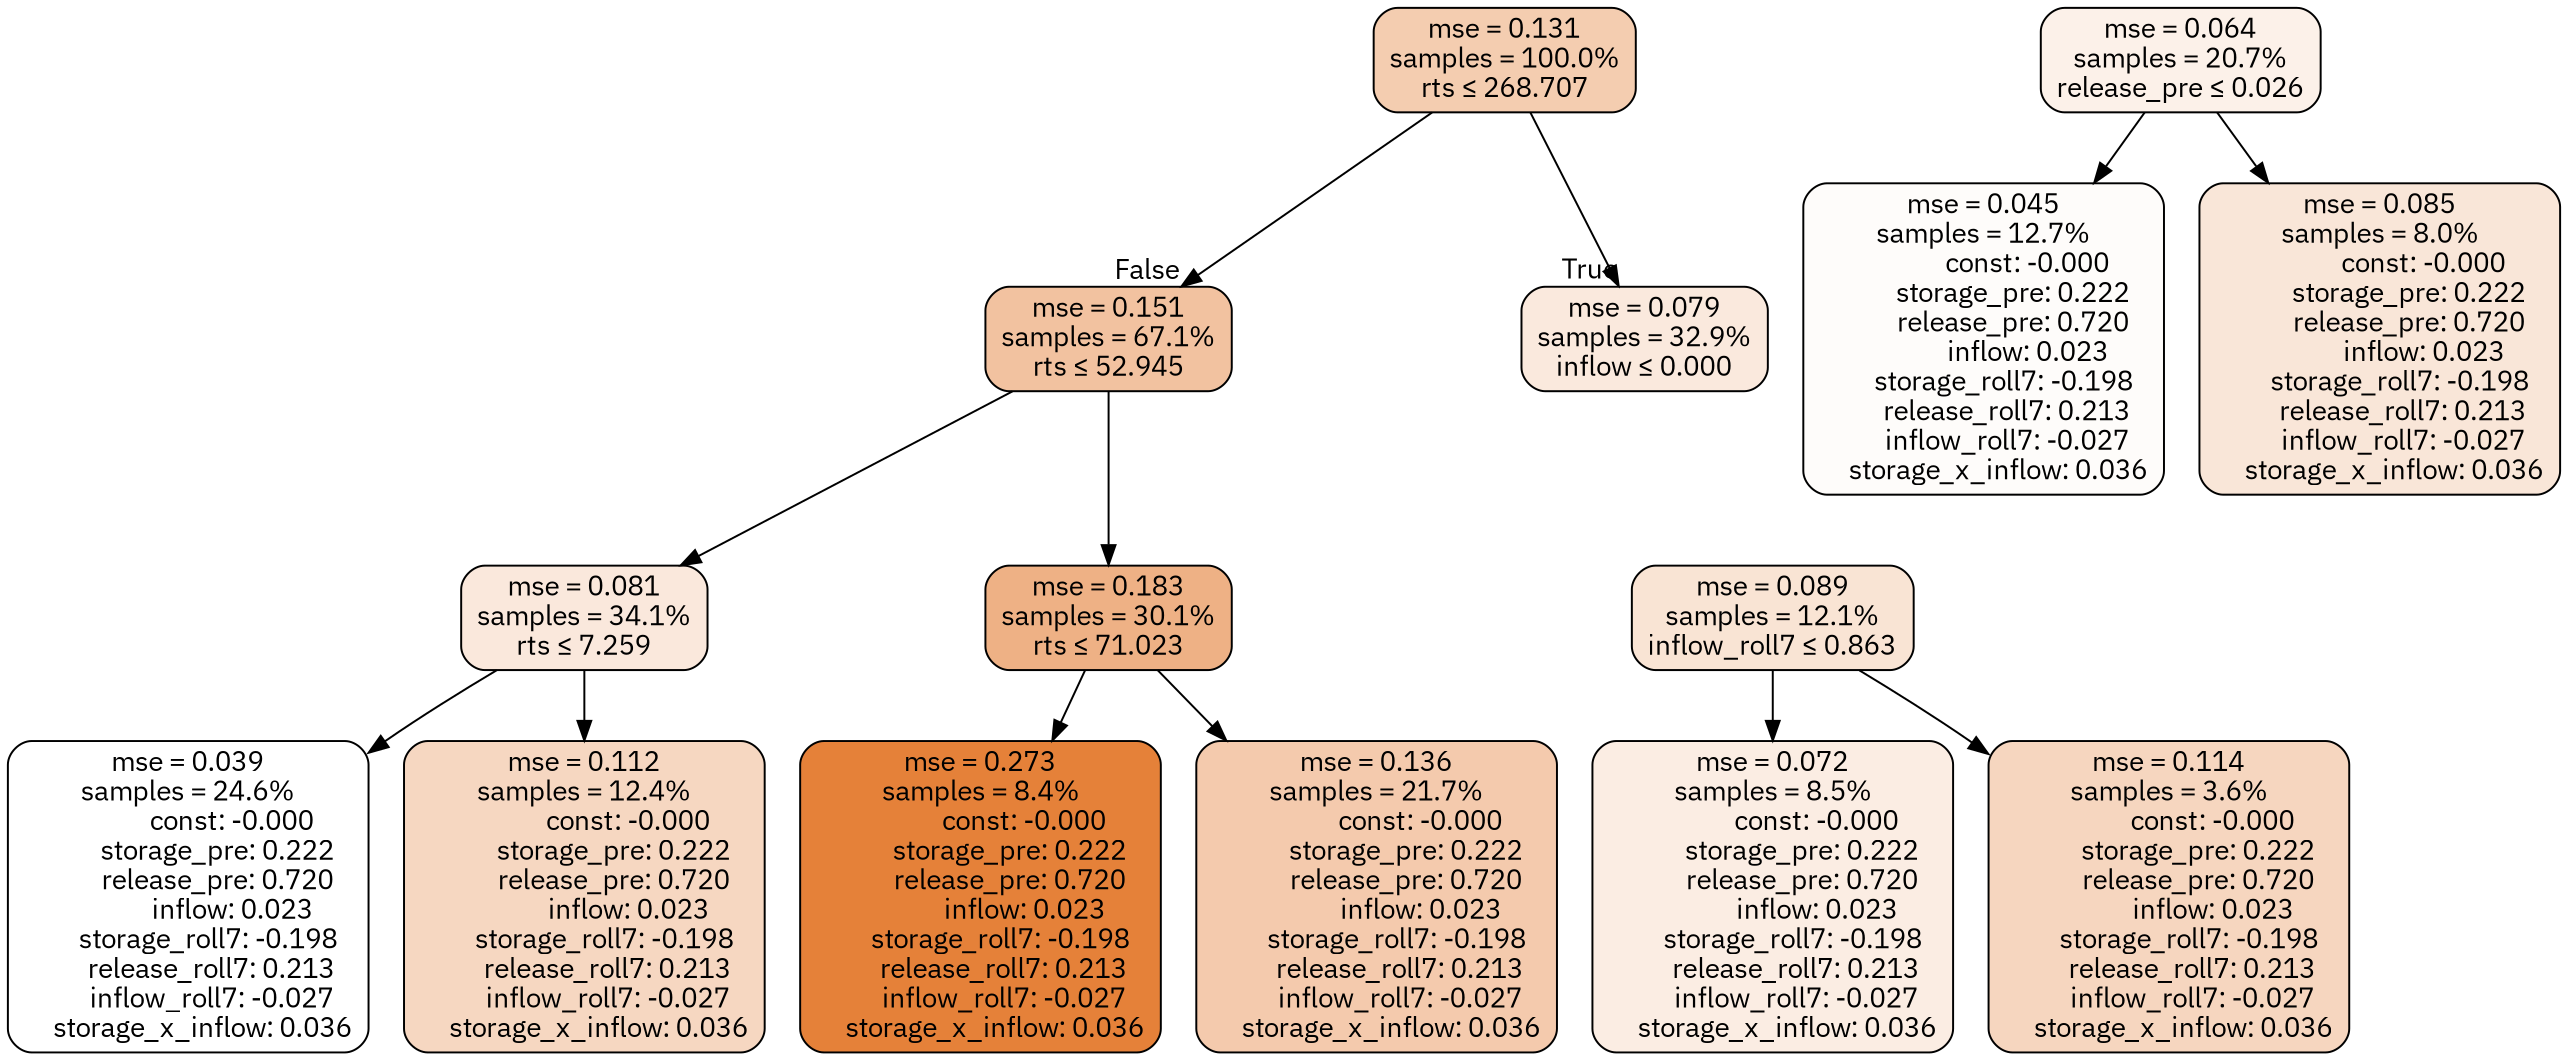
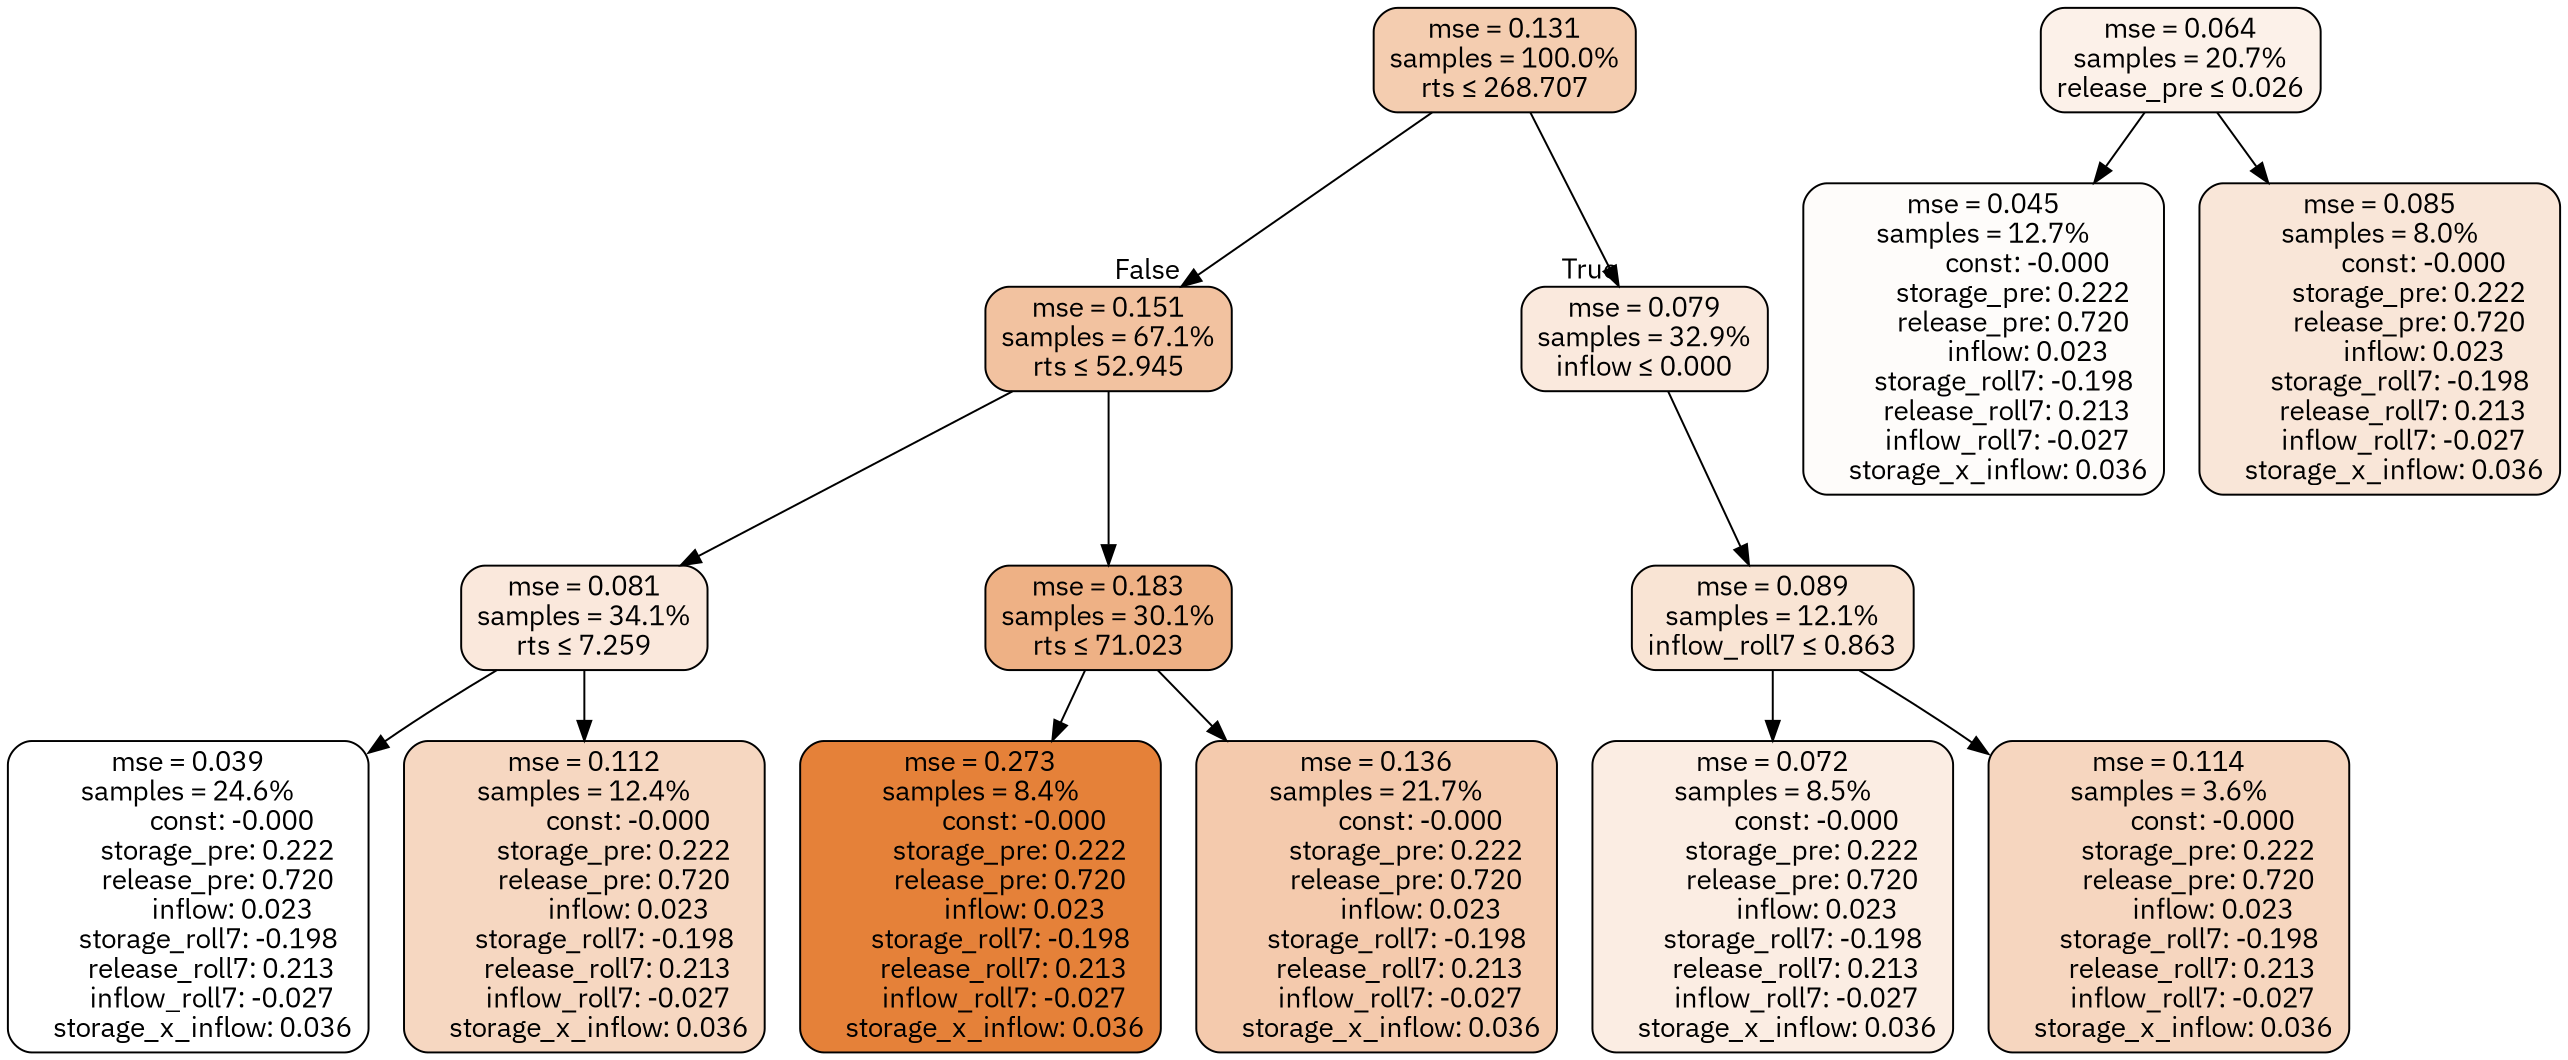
edge "mse = 0.079 samples = 32.9% inflow ≤ 0.000" -> "mse = 0.089 samples = 12.1% inflow_roll7 ≤ 0.863": added
